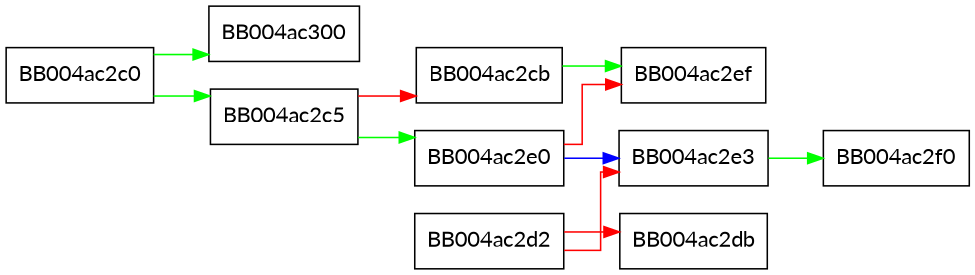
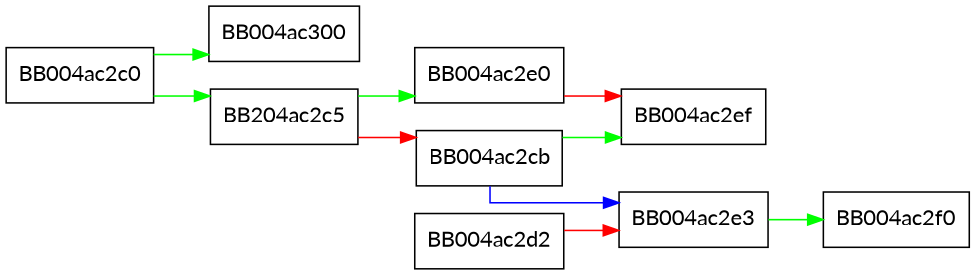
node "BB004ac2c5": label "BB004ac2c5" -> "BB204ac2c5"
edge "BB004ac2e0" -> "BB004ac2e3": now "BB004ac2cb" -> "BB004ac2e3"
node "BB004ac2db": removed
